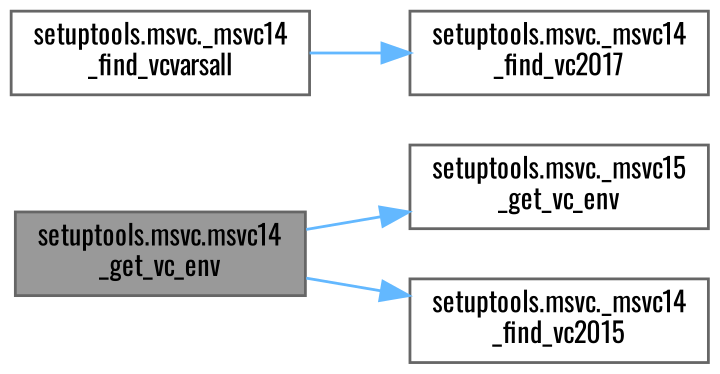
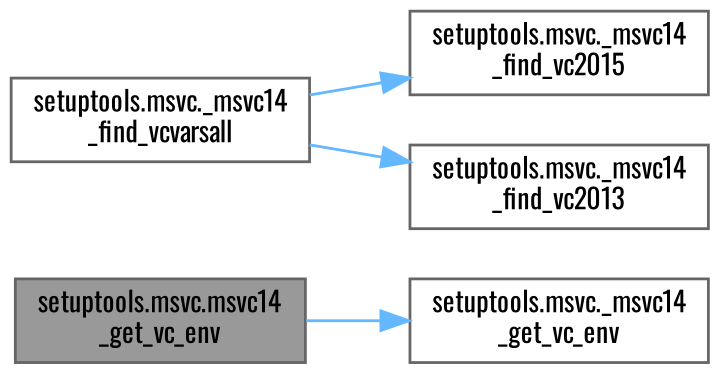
node "setuptools.msvc._msvc14 _find_vc2017": label "setuptools.msvc._msvc14 _find_vc2017" -> "setuptools.msvc._msvc14 _find_vc2013"
node "setuptools.msvc._msvc15 _get_vc_env": label "setuptools.msvc._msvc15 _get_vc_env" -> "setuptools.msvc._msvc14 _get_vc_env"
edge "setuptools.msvc.msvc14 _get_vc_env" -> "setuptools.msvc._msvc14 _find_vc2015": now "setuptools.msvc._msvc14 _find_vcvarsall" -> "setuptools.msvc._msvc14 _find_vc2015"
